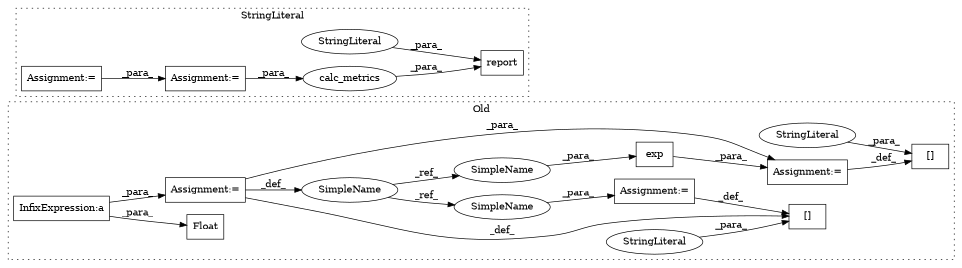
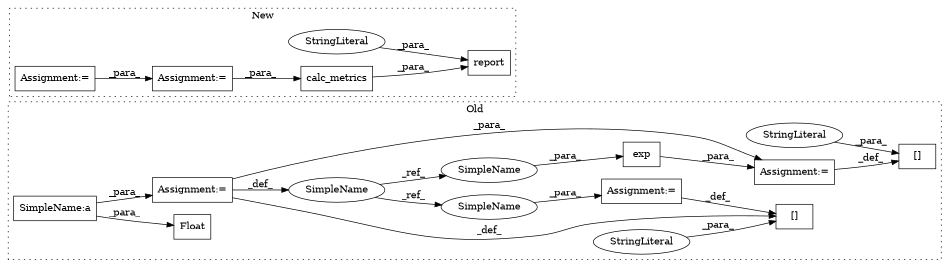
cluster "StringLiteral": label "StringLiteral" -> "New"
node "calc_metrics": shape ellipse -> box
node "InfixExpression:a": label "InfixExpression:a" -> "SimpleName:a"
